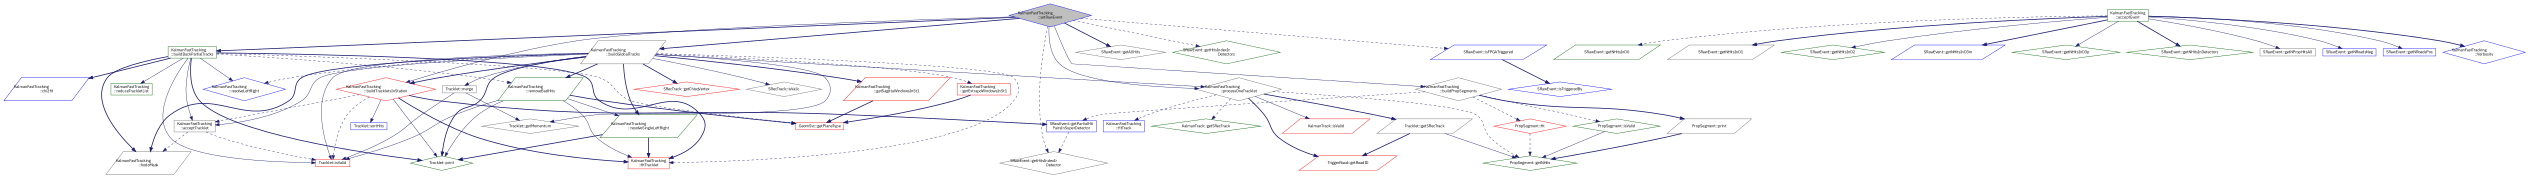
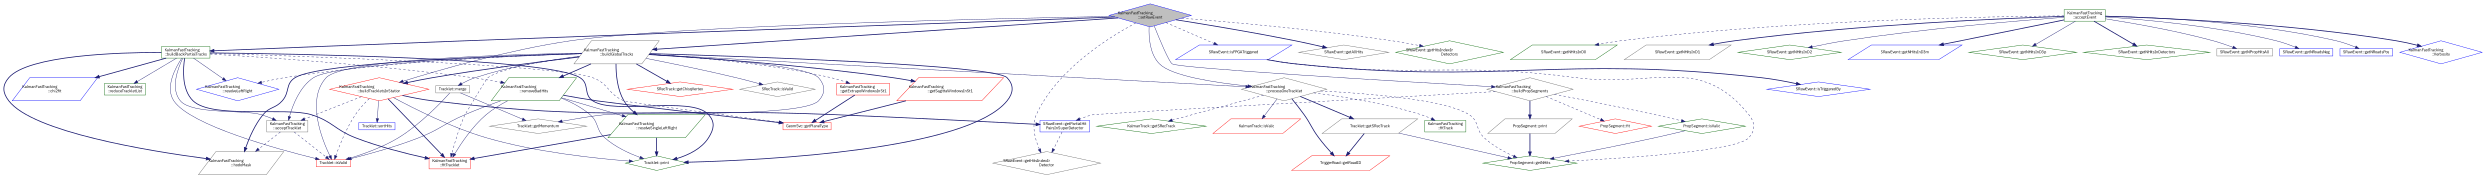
node "KalmanFastTracking ::fitTrack": color blue -> darkgreen
edge "PropSegment::fit" -> "PropSegment::getNHits": now "SRawEvent::isFPGATriggered" -> "PropSegment::getNHits"
